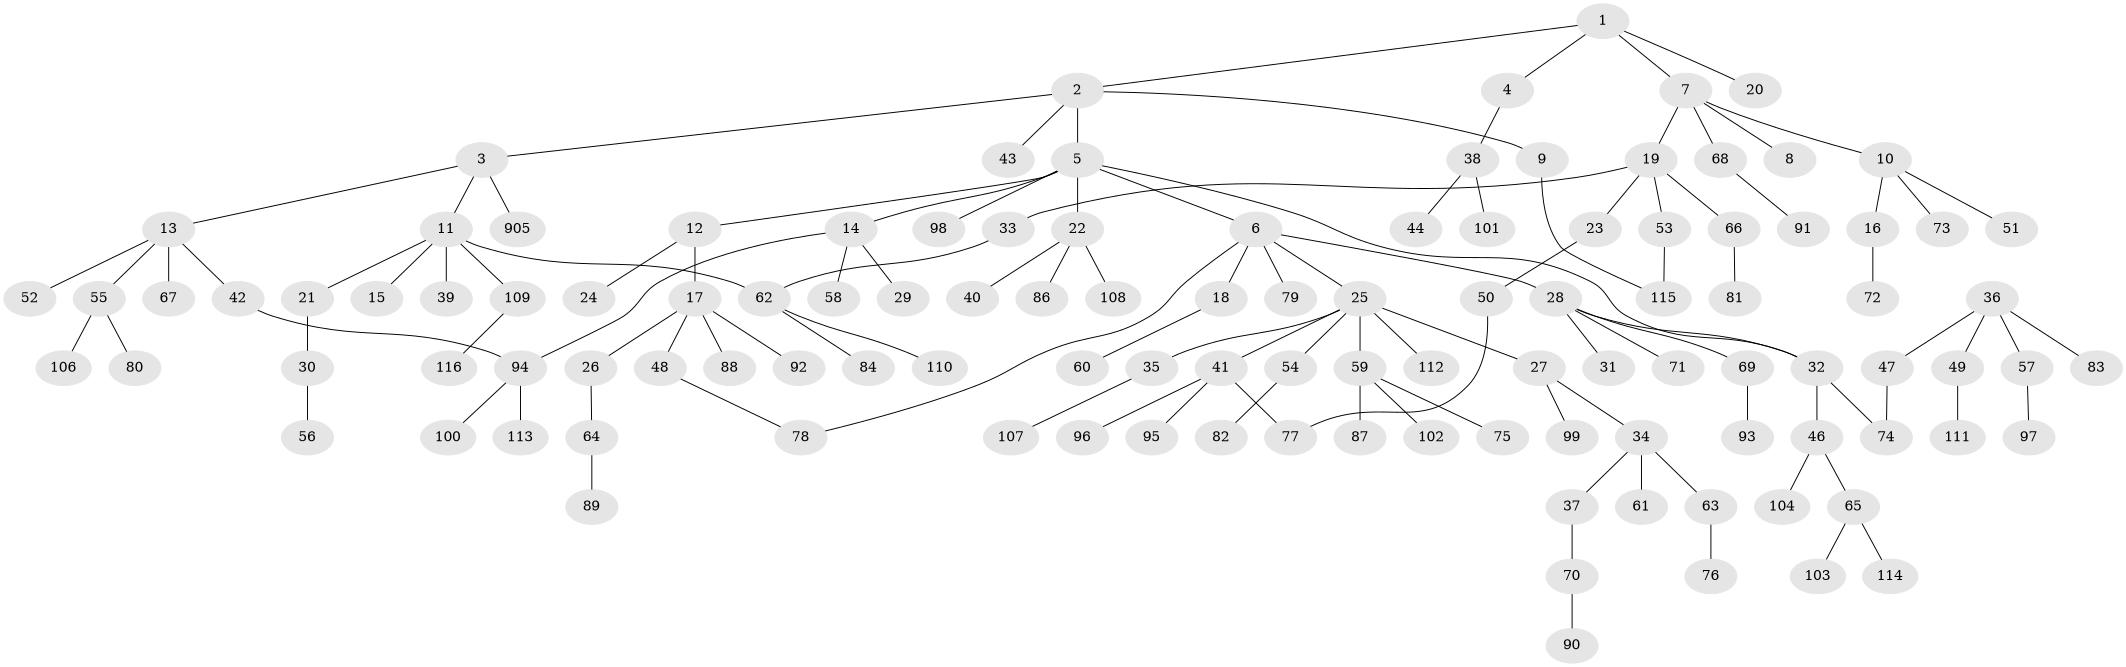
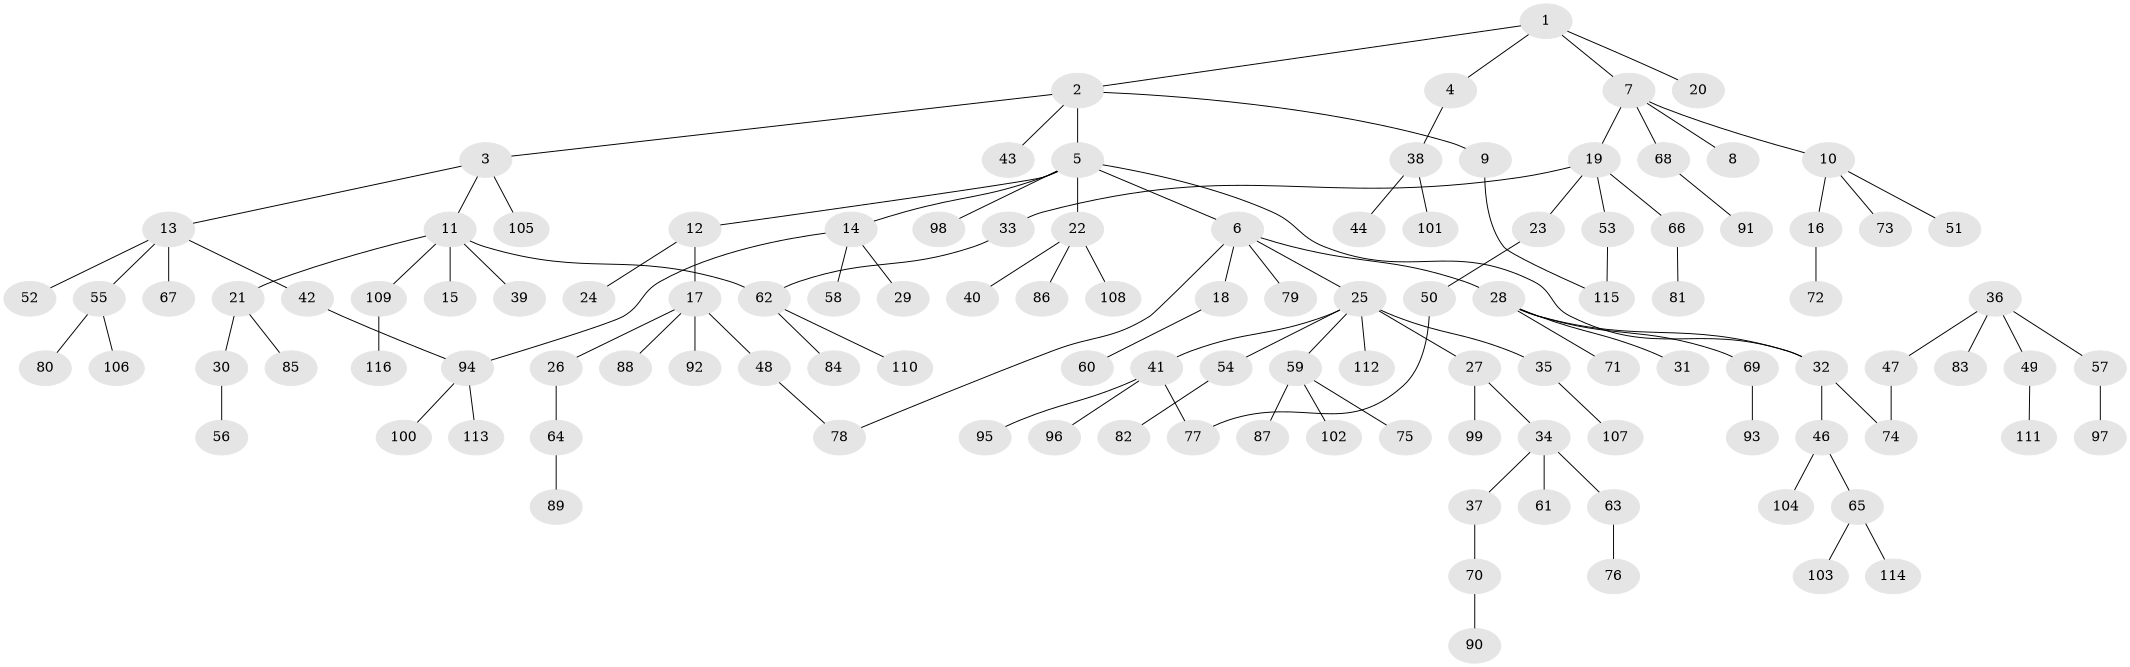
node "905": label "905" -> "105"
node "85": added
